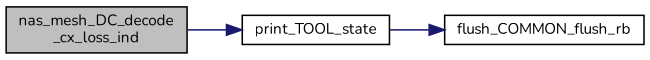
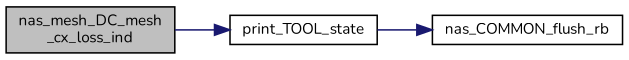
node "nas_mesh_DC_decode _cx_loss_ind": label "nas_mesh_DC_decode _cx_loss_ind" -> "nas_mesh_DC_mesh _cx_loss_ind"
node "flush_COMMON_flush_rb": label "flush_COMMON_flush_rb" -> "nas_COMMON_flush_rb"
